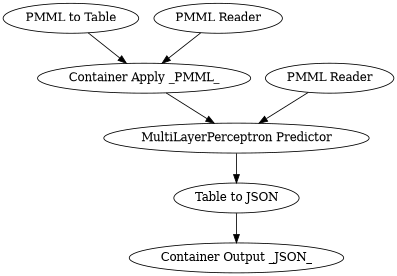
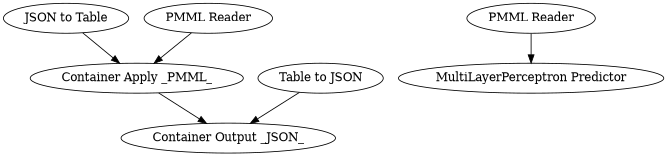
node "PMML to Table": label "PMML to Table" -> "JSON to Table"
edge "Container Apply _PMML_" -> "MultiLayerPerceptron Predictor": now "Container Apply _PMML_" -> "Container Output _JSON_"
edge "MultiLayerPerceptron Predictor" -> "Table to JSON": removed
